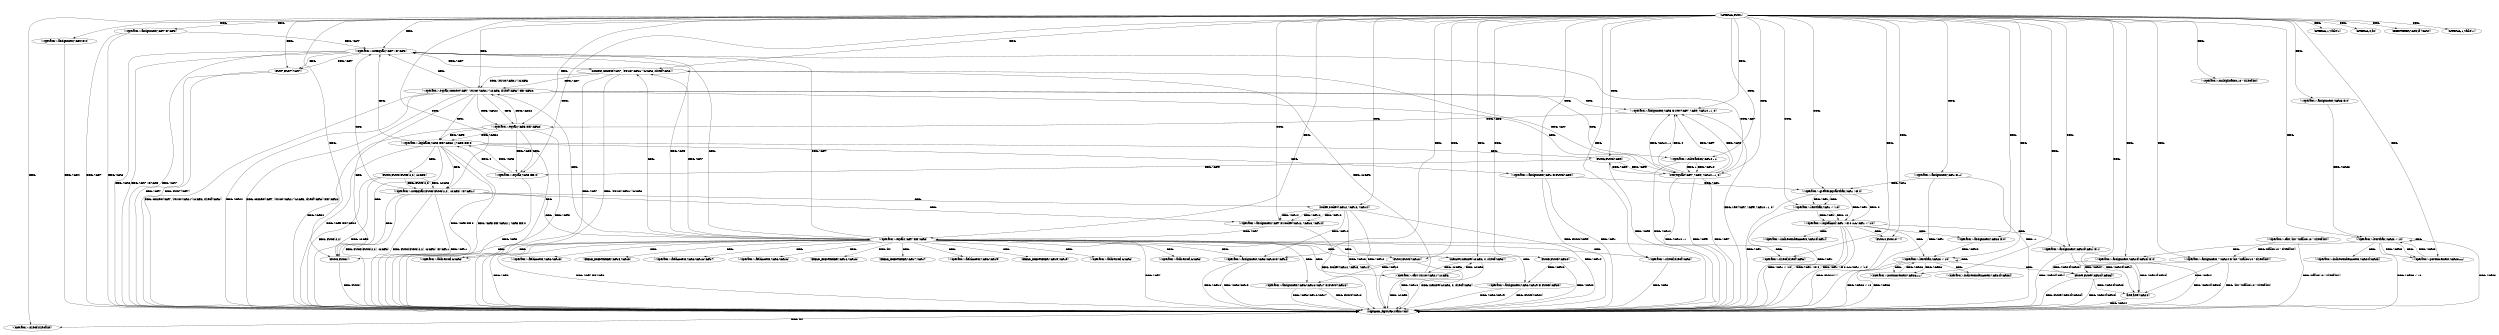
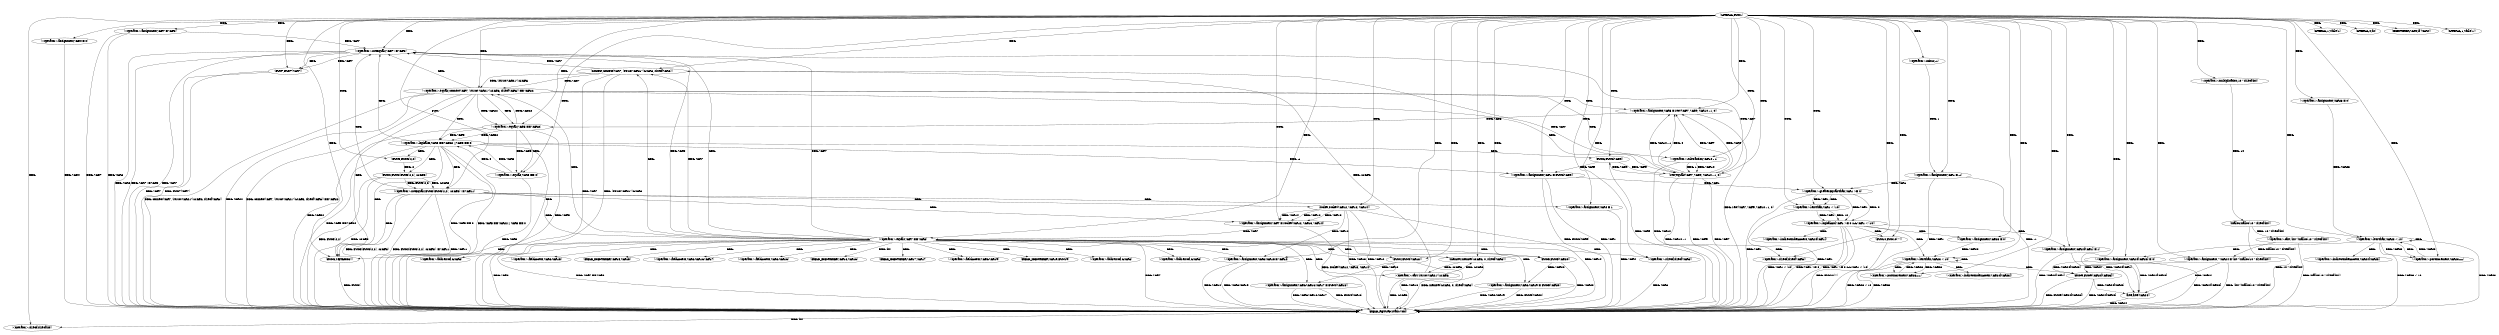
node "(<operator>.minus,-1)": added
edge "(<operator>.notEquals,VAR7 != VAR8)" -> "(connect,connect(VAR7, (struct VAR21*)&VAR6, sizeof(VAR6)))": reversed
edge "(LITERAL,FUN1)" -> "(<operator>.notEquals,FUN2(FUN3(2,2), &VAR3) != VAR11)": label "DDG: " -> "FUN: "
node "(FUN3,FUN3(2,2))": added
edge "(<operator>.logicalOr,VAR5 == VAR22 || VAR5 == 0)" -> "(<operator>.assignment,VAR1 = FUN6(VAR9))": label "CDG: " -> "DDG: -1"
edge "(FUN6,FUN6(VAR9))" -> "(<operator>.equals,VAR5 == 0)": now "(FUN6,FUN6(VAR9))" -> "(<operator>.assignment,VAR1 = FUN6(VAR9))"
node "(<operator>.assignment,VAR4 = 1)": added
node "(malloc,malloc(10 * sizeof(int)))": added
edge "(<operator>.equals,VAR7 == VAR8)" -> "(<operator>.addressOf,&VAR3)": now "(<operator>.equals,VAR7 == VAR8)" -> "(FUN5,FUN5(VAR20))"
node "(FUN8,FUN8())": label "(FUN8,FUN8())" -> "(FUN8,METHOD8())"
node "(FIELD_IDENTIFIER,VAR19,VAR19)": label "(FIELD_IDENTIFIER,VAR19,VAR19)" -> "(FIELD_IDENTIFIER,VAR19,FUN19)"
node "(METHOD_RETURN,static void)": label "(METHOD_RETURN,static void)" -> "(FIELD_RETURN,static void)"
